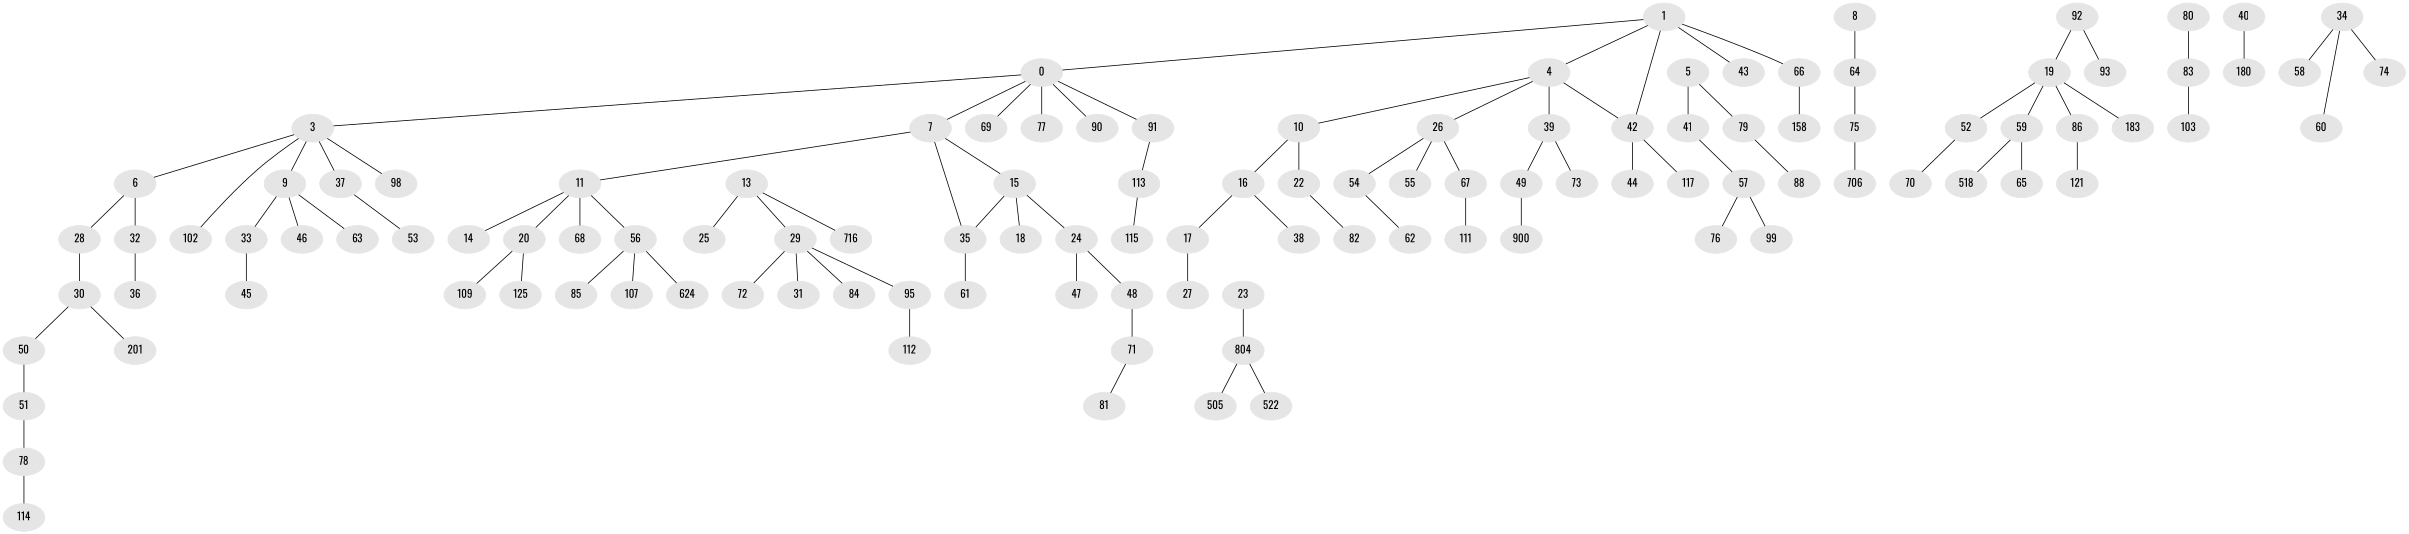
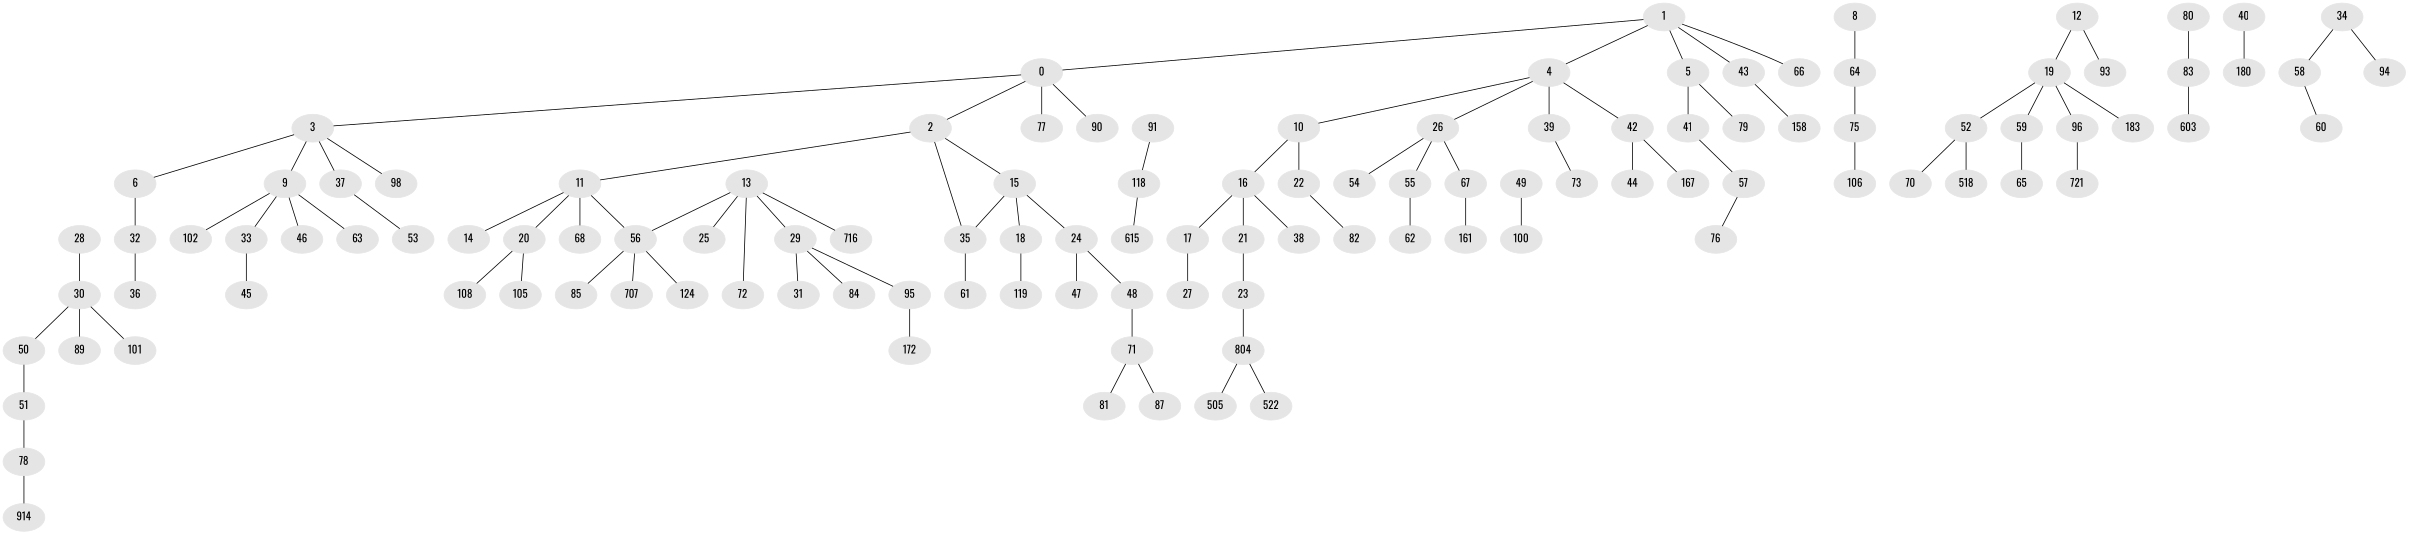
node "92": label "92" -> "12"
edge "1" -- "42": now "1" -- "5"
edge "34" -- "60": now "58" -- "60"
node "74": label "74" -> "94"
edge "0" -- "91": removed
edge "66" -- "158": now "43" -- "158"
node "7": label "7" -> "2"
node "69": removed
node "86": label "86" -> "96"
node "103": label "103" -> "603"
edge "39" -- "49": removed
edge "59" -- "518": now "52" -- "518"
edge "3" -- "102": now "9" -- "102"
node "113": label "113" -> "118"
node "117": label "117" -> "167"
node "88": removed
node "706": label "706" -> "106"
node "121": label "121" -> "721"
edge "6" -- "28": removed
edge "13" -- "56": added
edge "54" -- "62": now "55" -- "62"
node "115": label "115" -> "615"
node "21": added
node "111": label "111" -> "161"
node "900": label "900" -> "100"
node "99": removed
edge "29" -- "72": now "13" -- "72"
node "109": label "109" -> "108"
node "125": label "125" -> "105"
node "107": label "107" -> "707"
node "624": label "624" -> "124"
node "119": added
node "89": added
node "201": label "201" -> "101"
node "112": label "112" -> "172"
node "87": added
node "114": label "114" -> "914"
